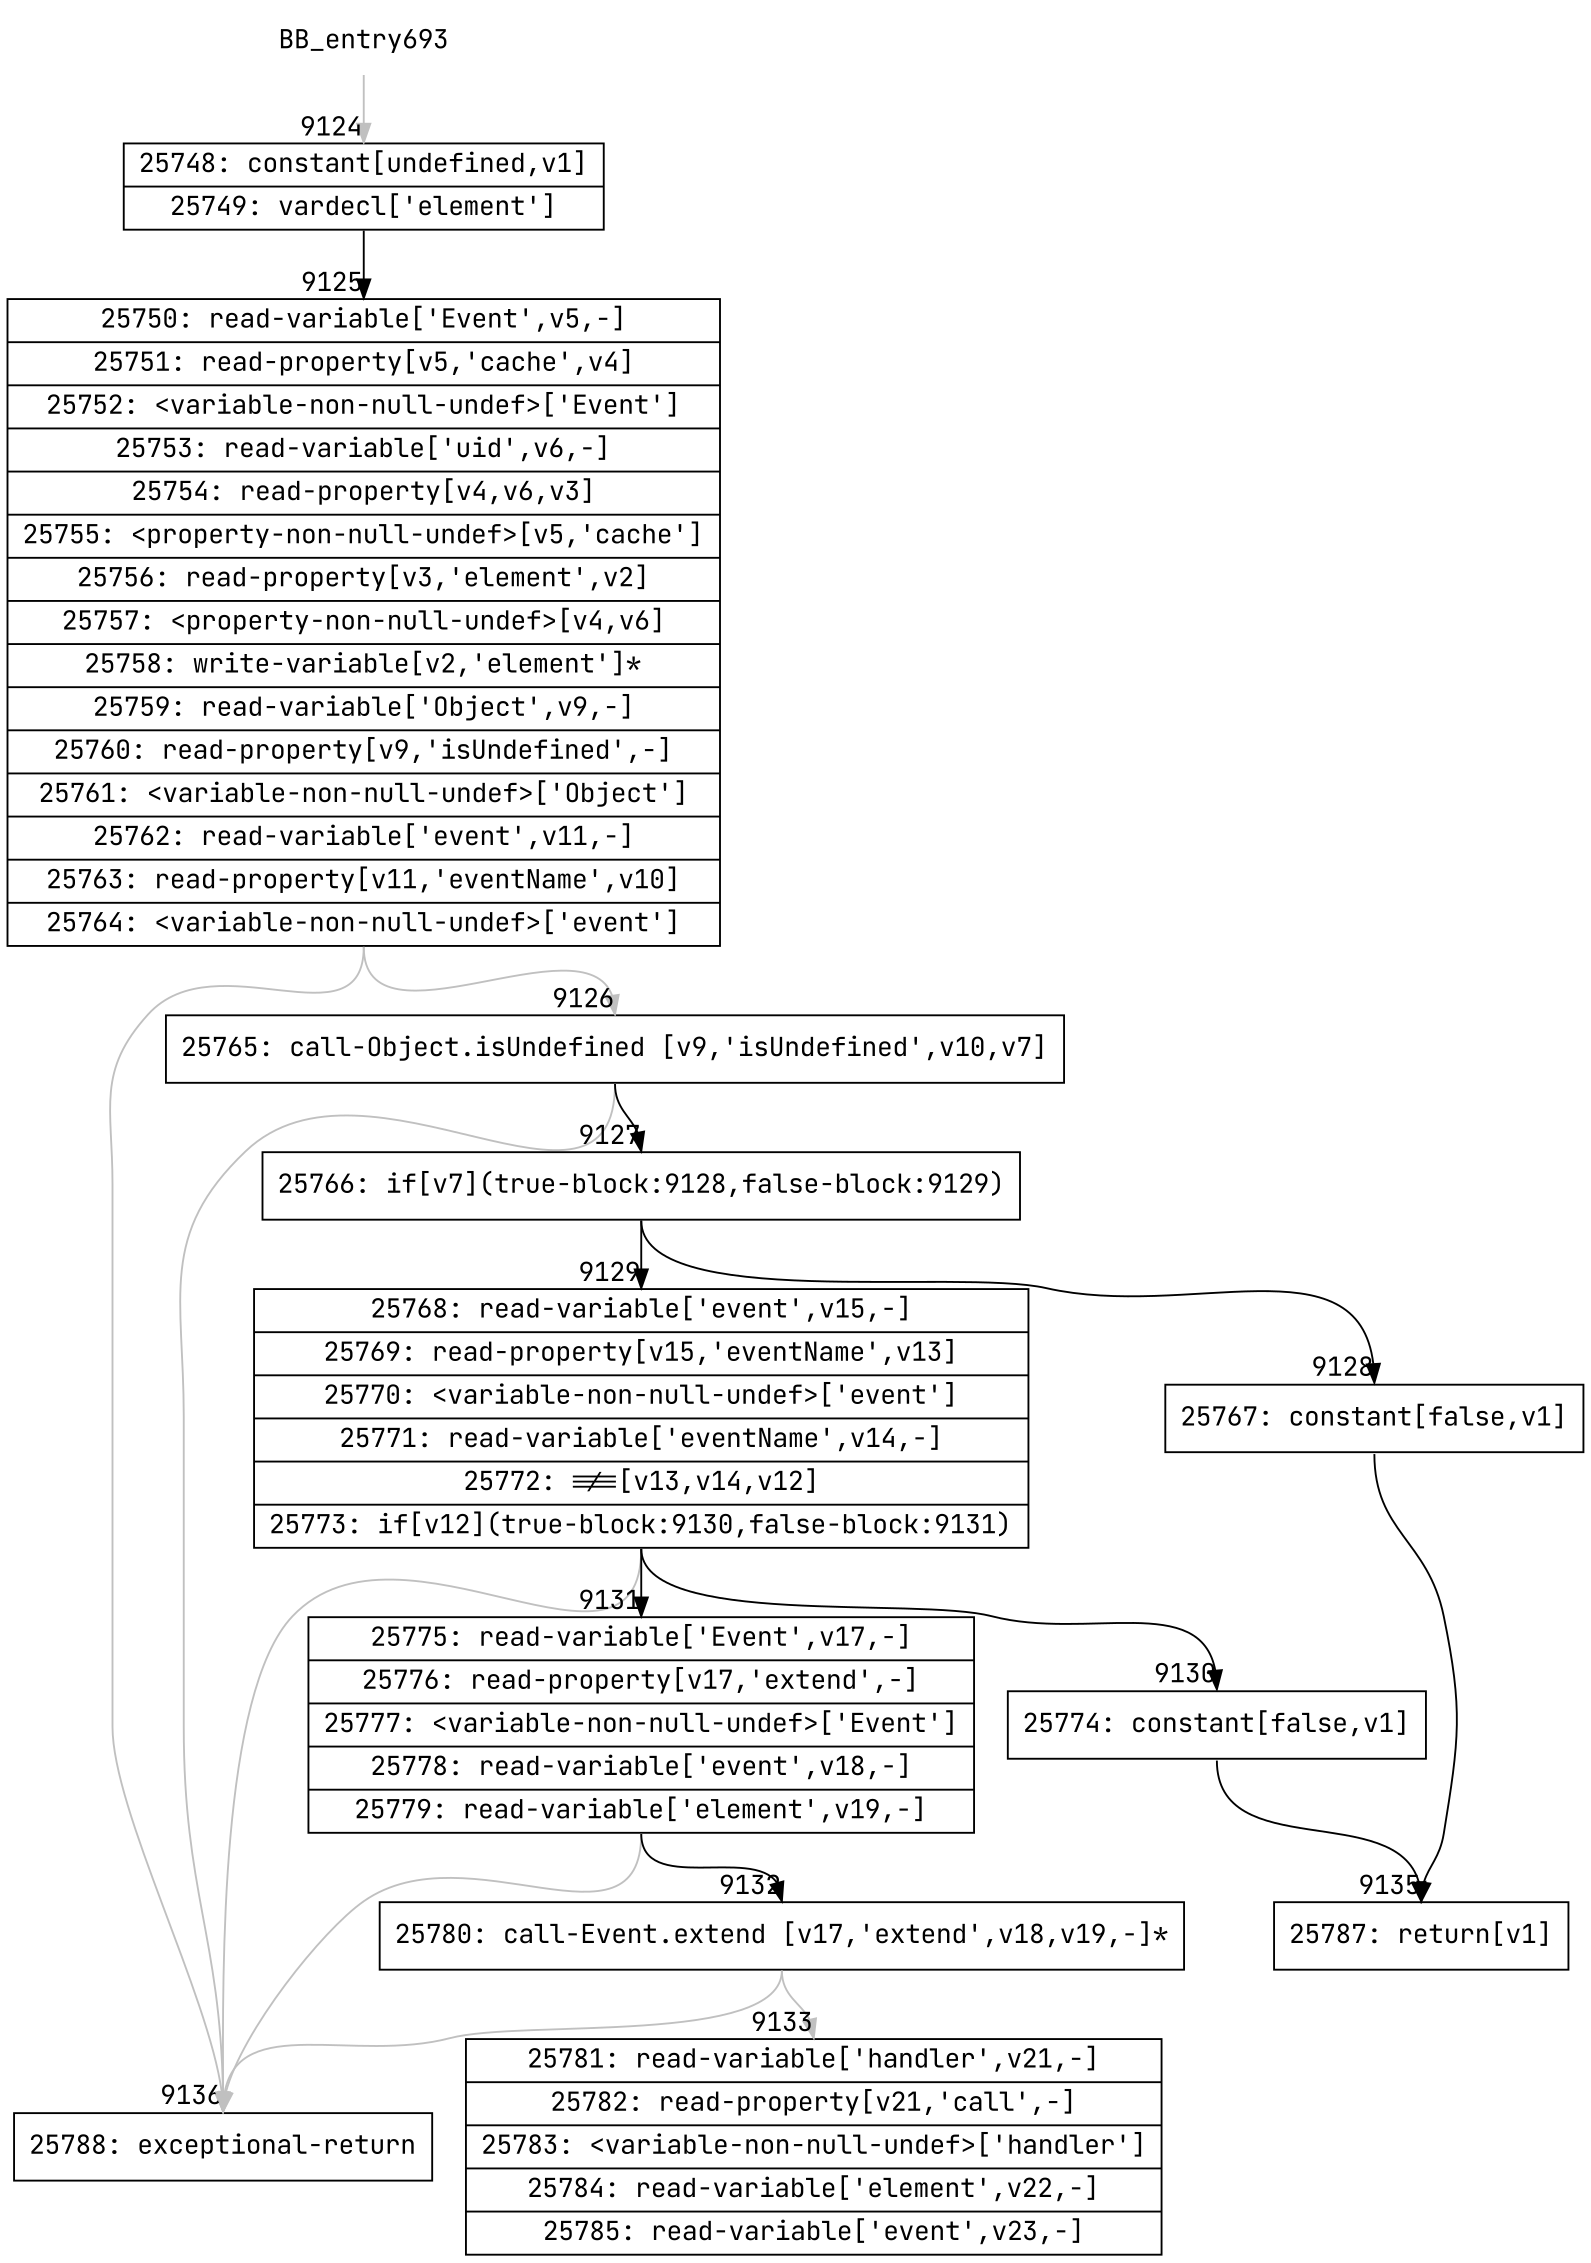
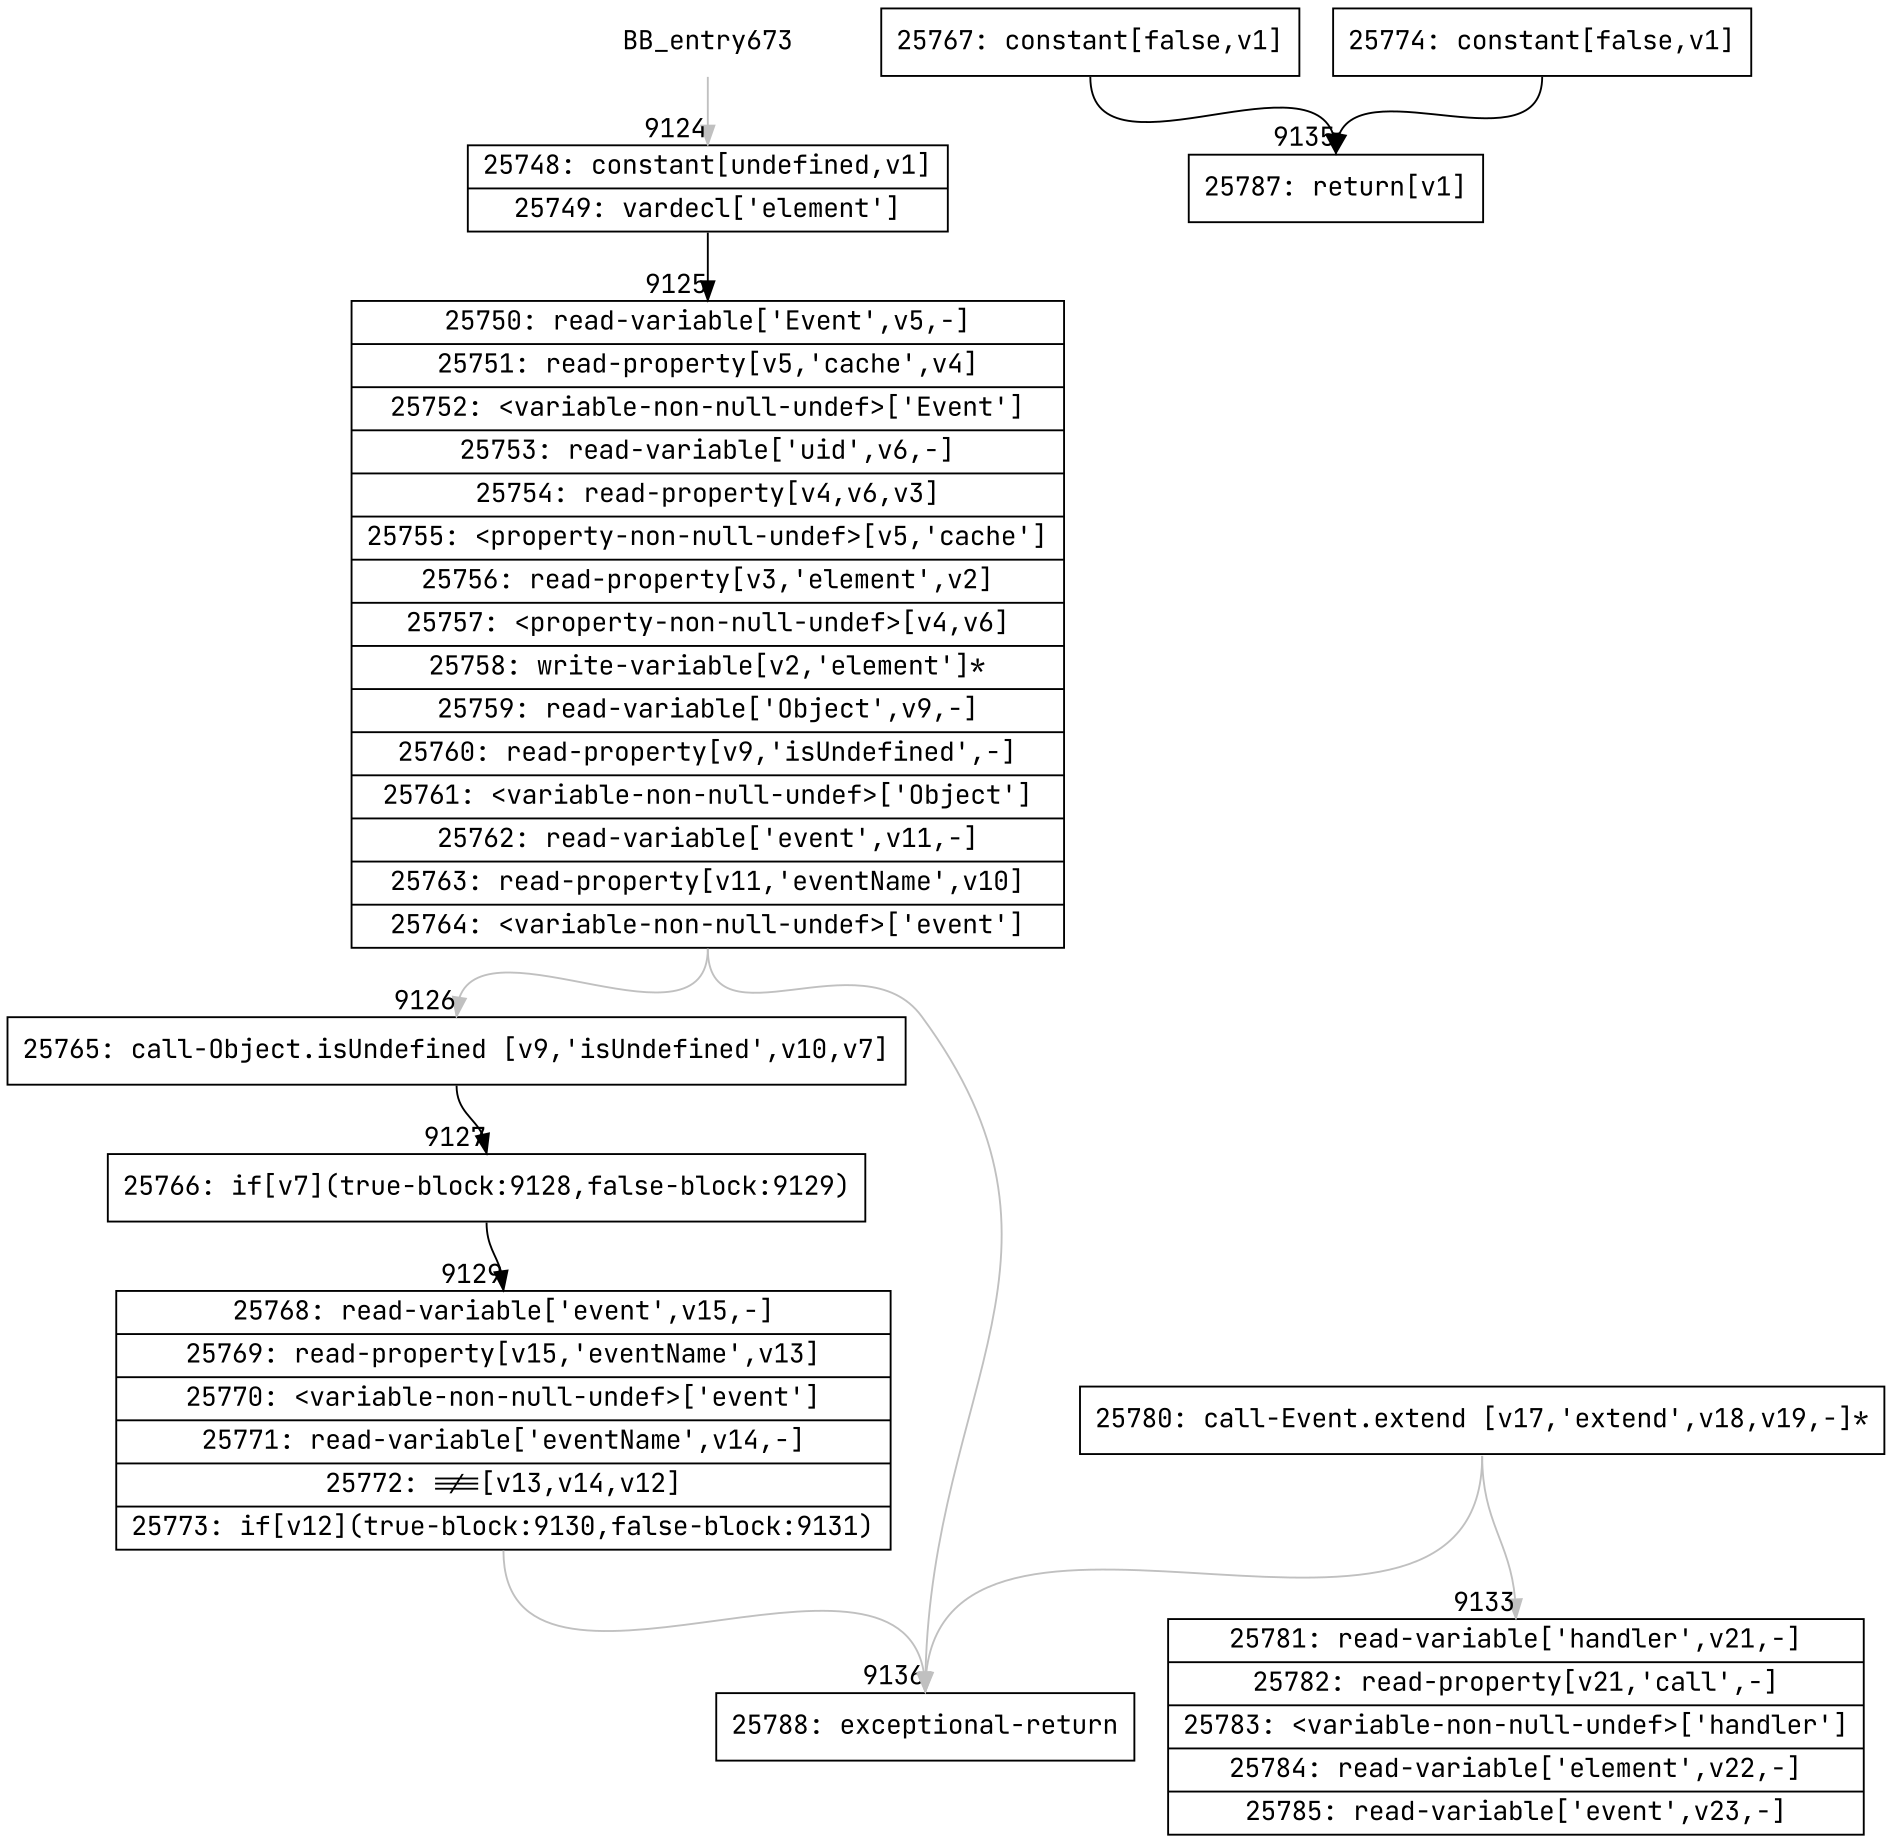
node "BB_entry693": label "BB_entry693" -> "BB_entry673"
edge "25766: if[v7](true-block:9128,false-block:9129)" -> "25767: constant[false,v1]": removed
edge "25765: call-Object.isUndefined [v9,'isUndefined',v10,v7]" -> "25788: exceptional-return": removed
edge "25768: read-variable['event',v15,-]" -> "25774: constant[false,v1]": removed
node "25775: read-variable['Event',v17,-]": removed
